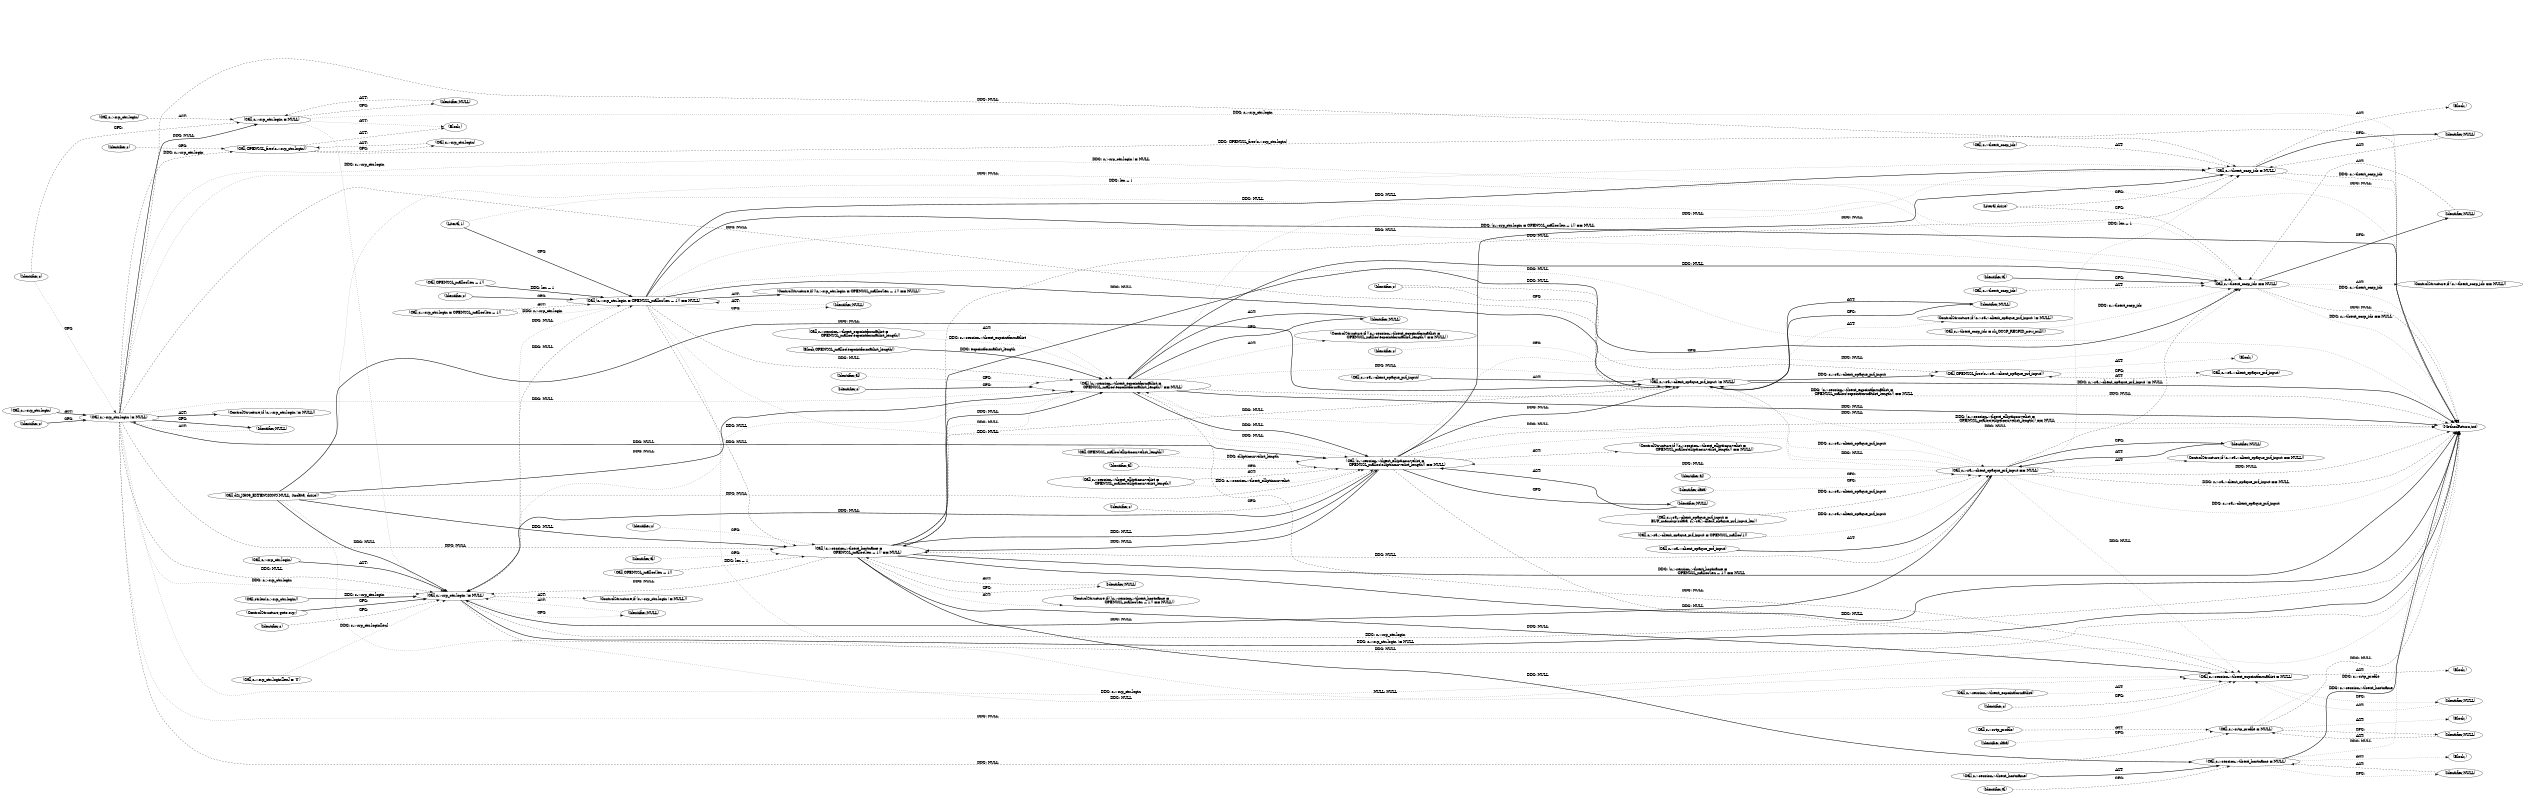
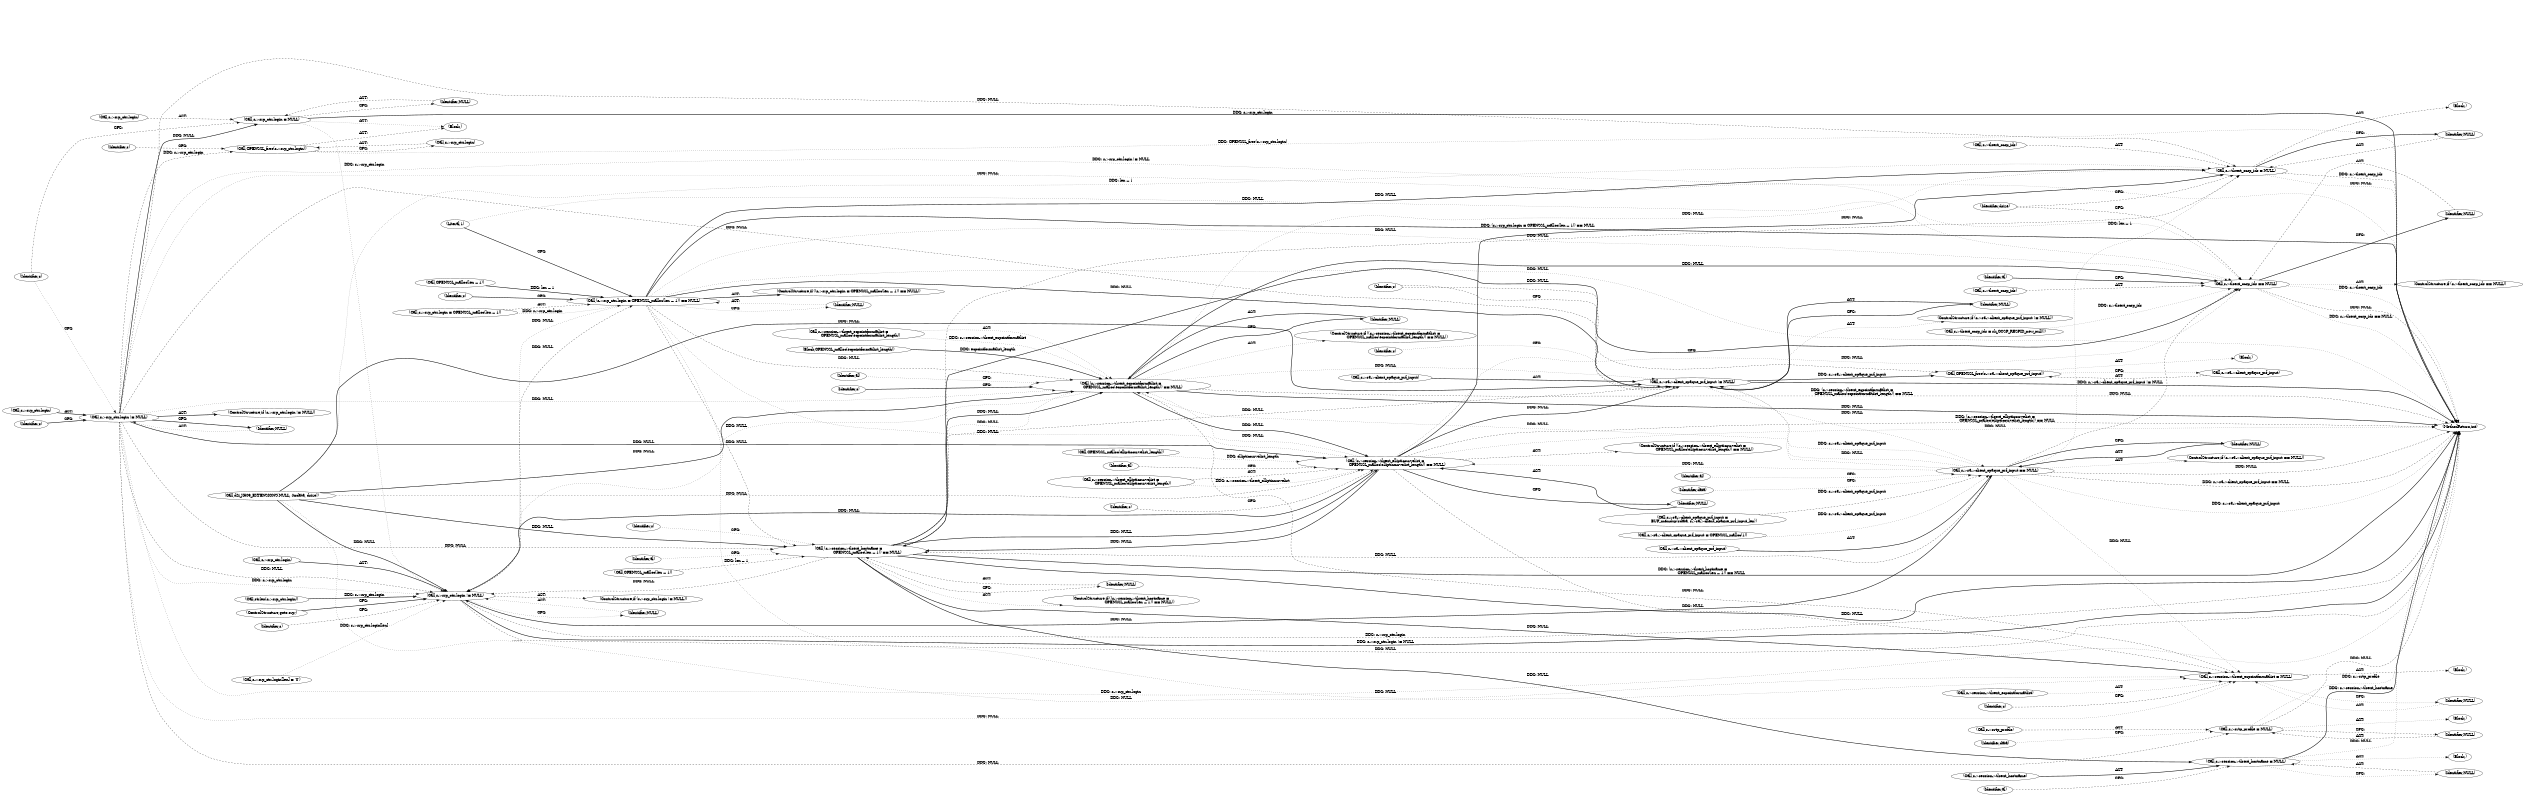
edge "(Call,s->srp_ctx.login = NULL)" -> "(MethodReturn,int)": style dotted -> bold
edge "(Call,OPENSSL_free(s->srp_ctx.login))" -> "(MethodReturn,int)": style dashed -> dotted
node "(Literal,dsize)": label "(Literal,dsize)" -> "(Identifier,dsize)"
edge "(Call,(s->srp_ctx.login = OPENSSL_malloc(len + 1)) == NULL)" -> "(Call,s->session->tlsext_ecpointformatlist = NULL)": label "NULL: NULL" -> "DDG: NULL"
